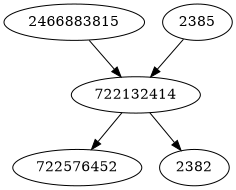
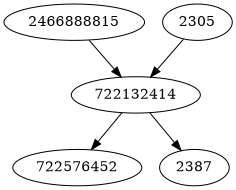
node "2466883815": label "2466883815" -> "2466888815"
node "2385": label "2385" -> "2305"
node "2382": label "2382" -> "2387"
